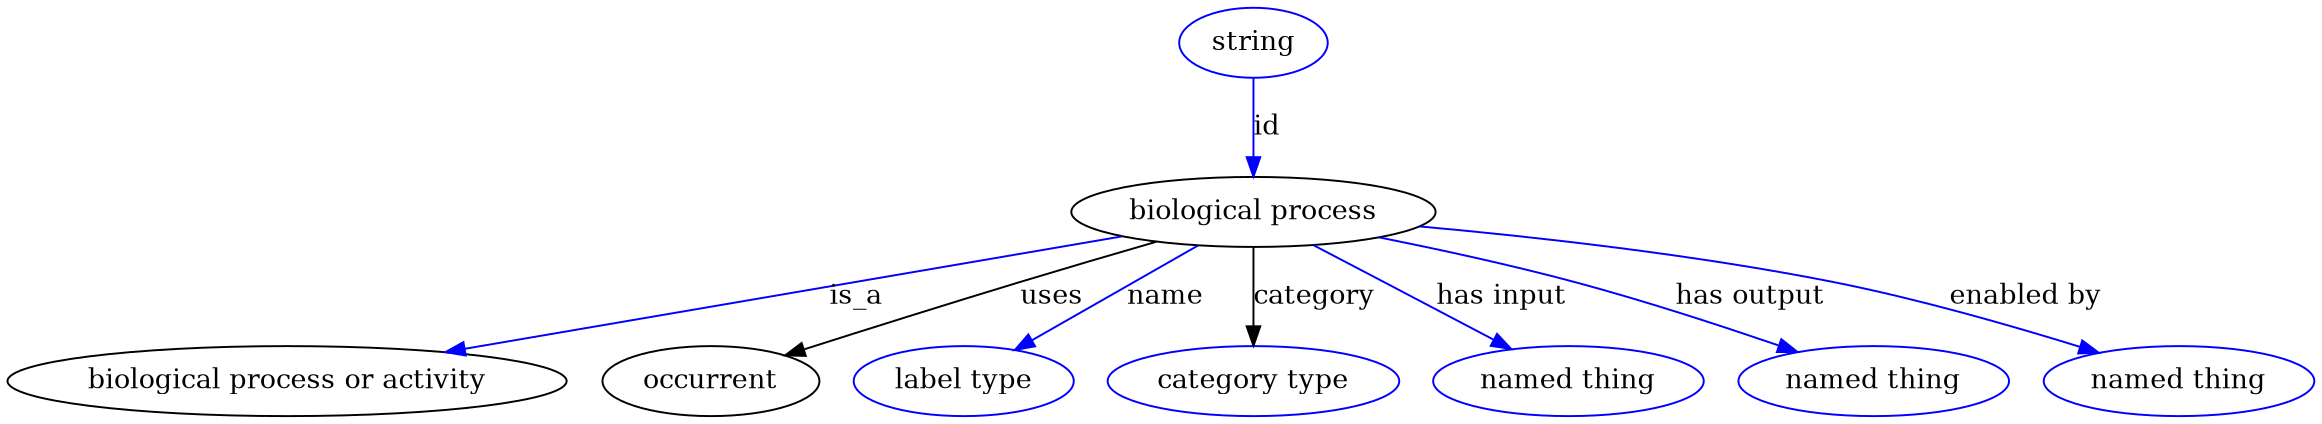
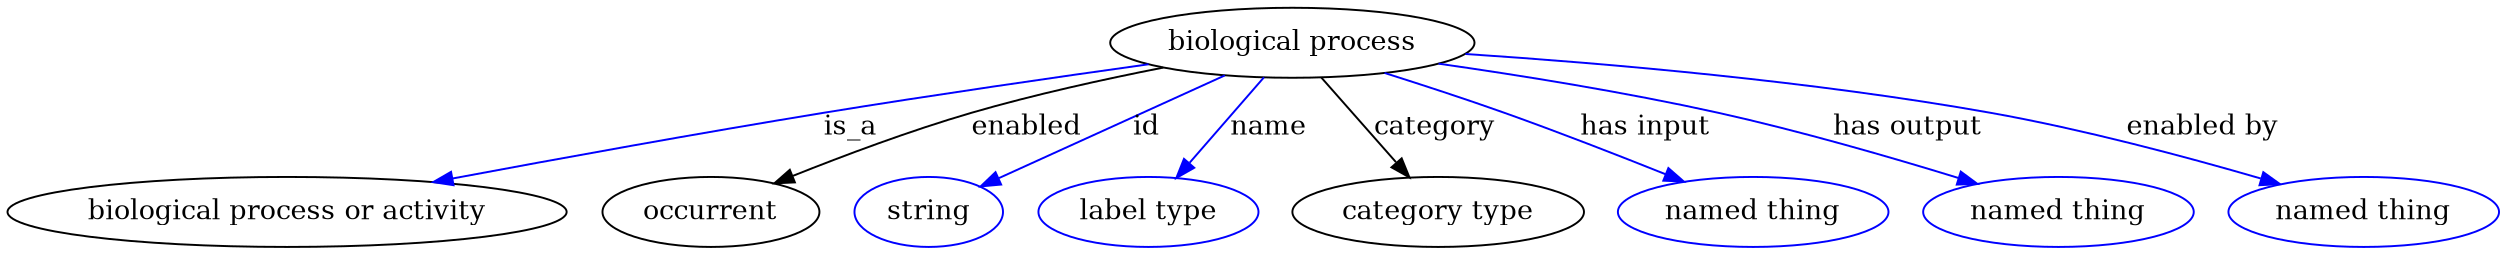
edge "string" -> "biological process": reversed
edge "biological process" -> "occurrent": label "uses" -> "enabled"
node "category type": color blue -> black
